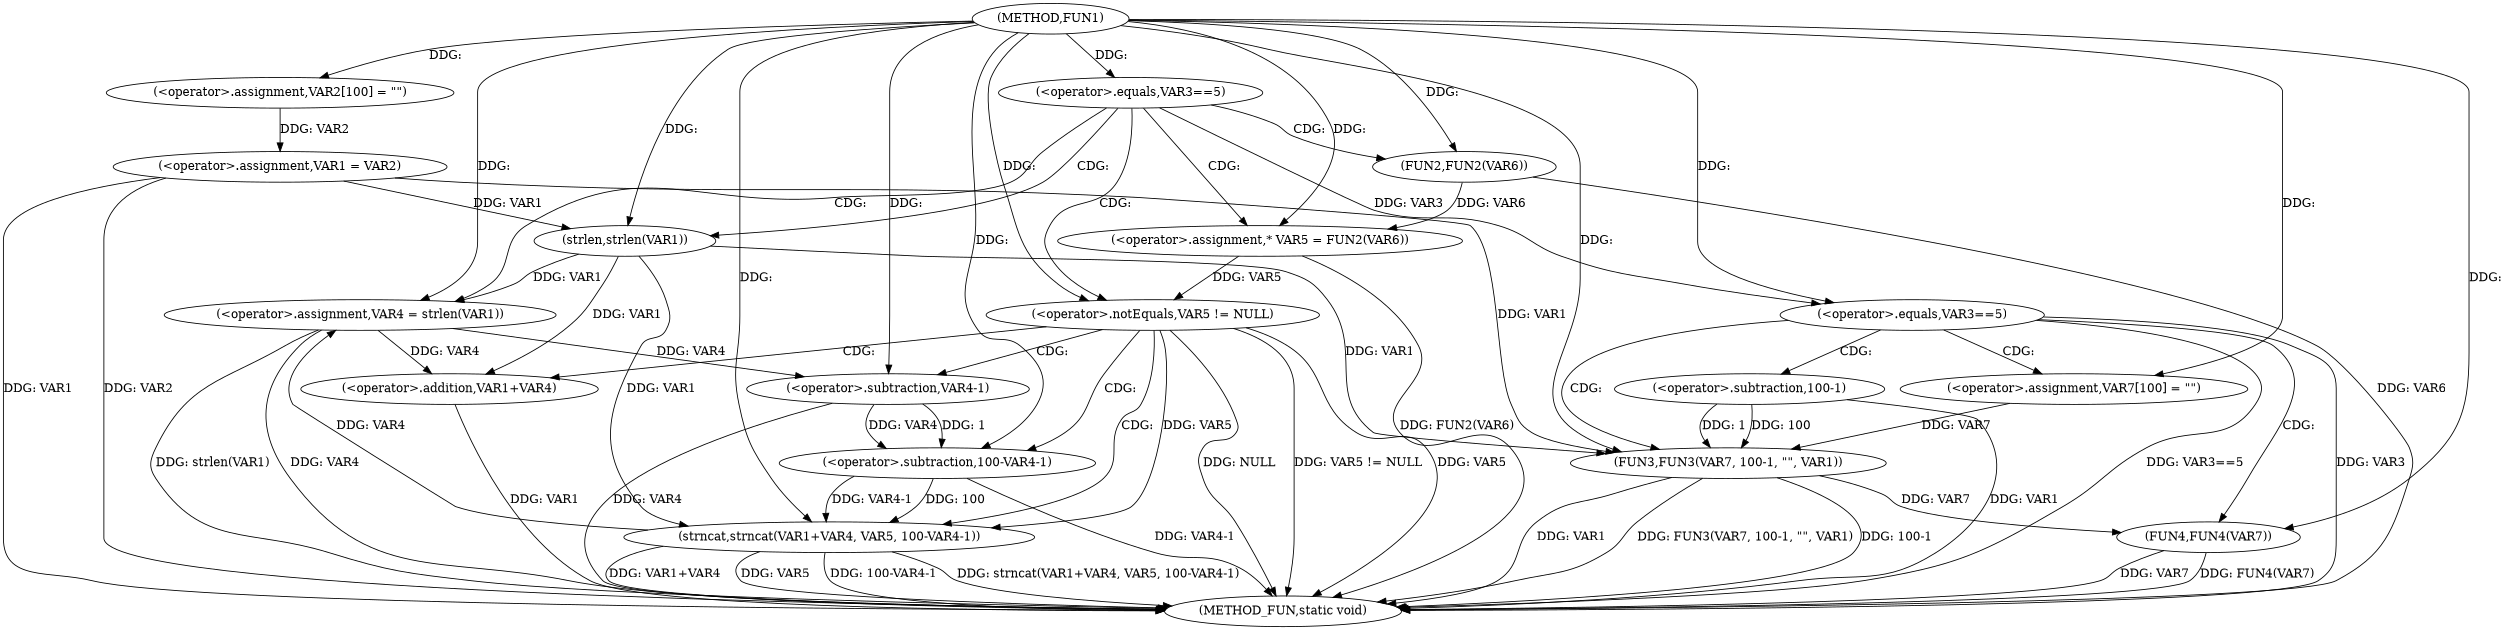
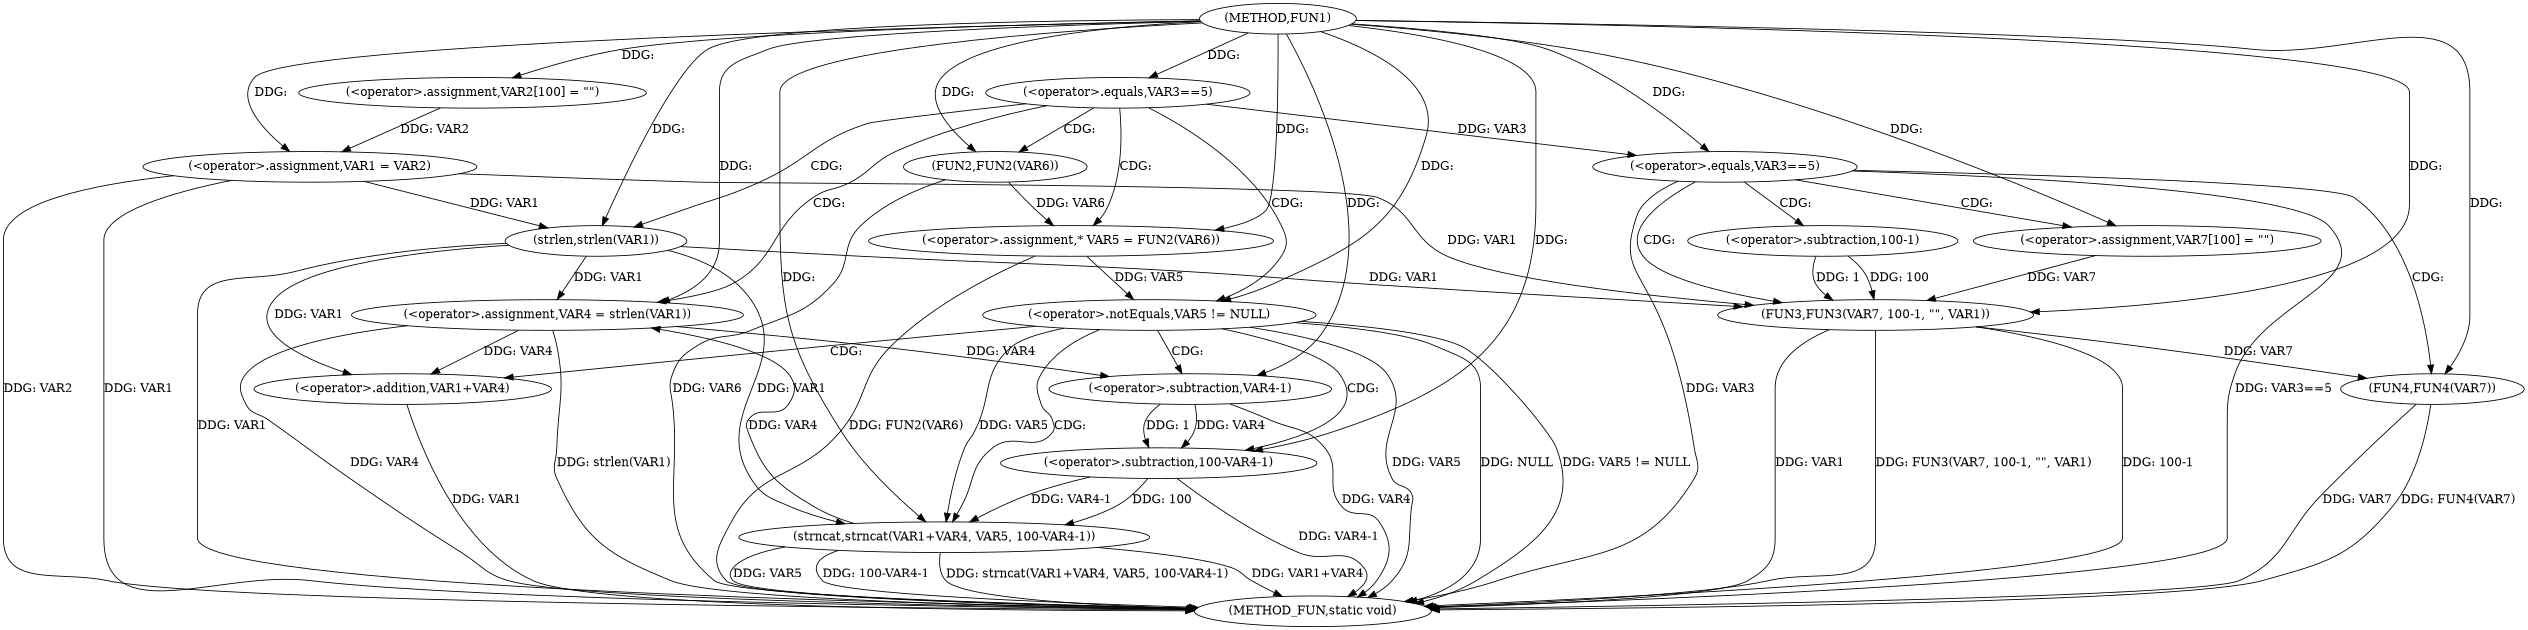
edge "(METHOD,FUN1)" -> "(<operator>.assignment,VAR1 = VAR2)": added, label "DDG:"
edge "(<operator>.subtraction,100-1)" -> "(METHOD_FUN,static void)": now "(strlen,strlen(VAR1))" -> "(METHOD_FUN,static void)"
